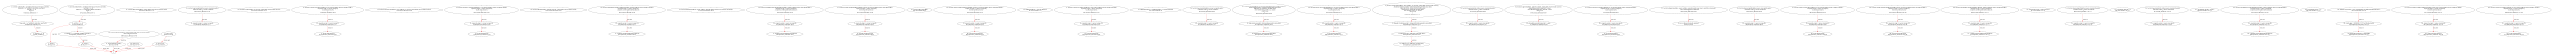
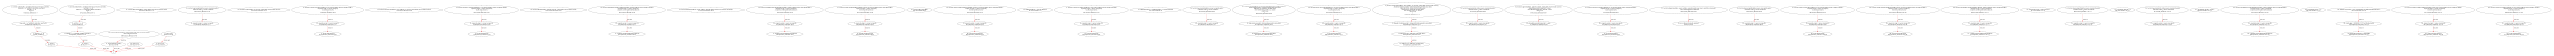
edge "8_ uint256 c = a + b; 67-new_variable-9-9" -> "5_ return c; 48-return-6-6": now "4_ uint256 c = a - b; 40-new_variable-5-5" -> "5_ return c; 48-return-6-6"
